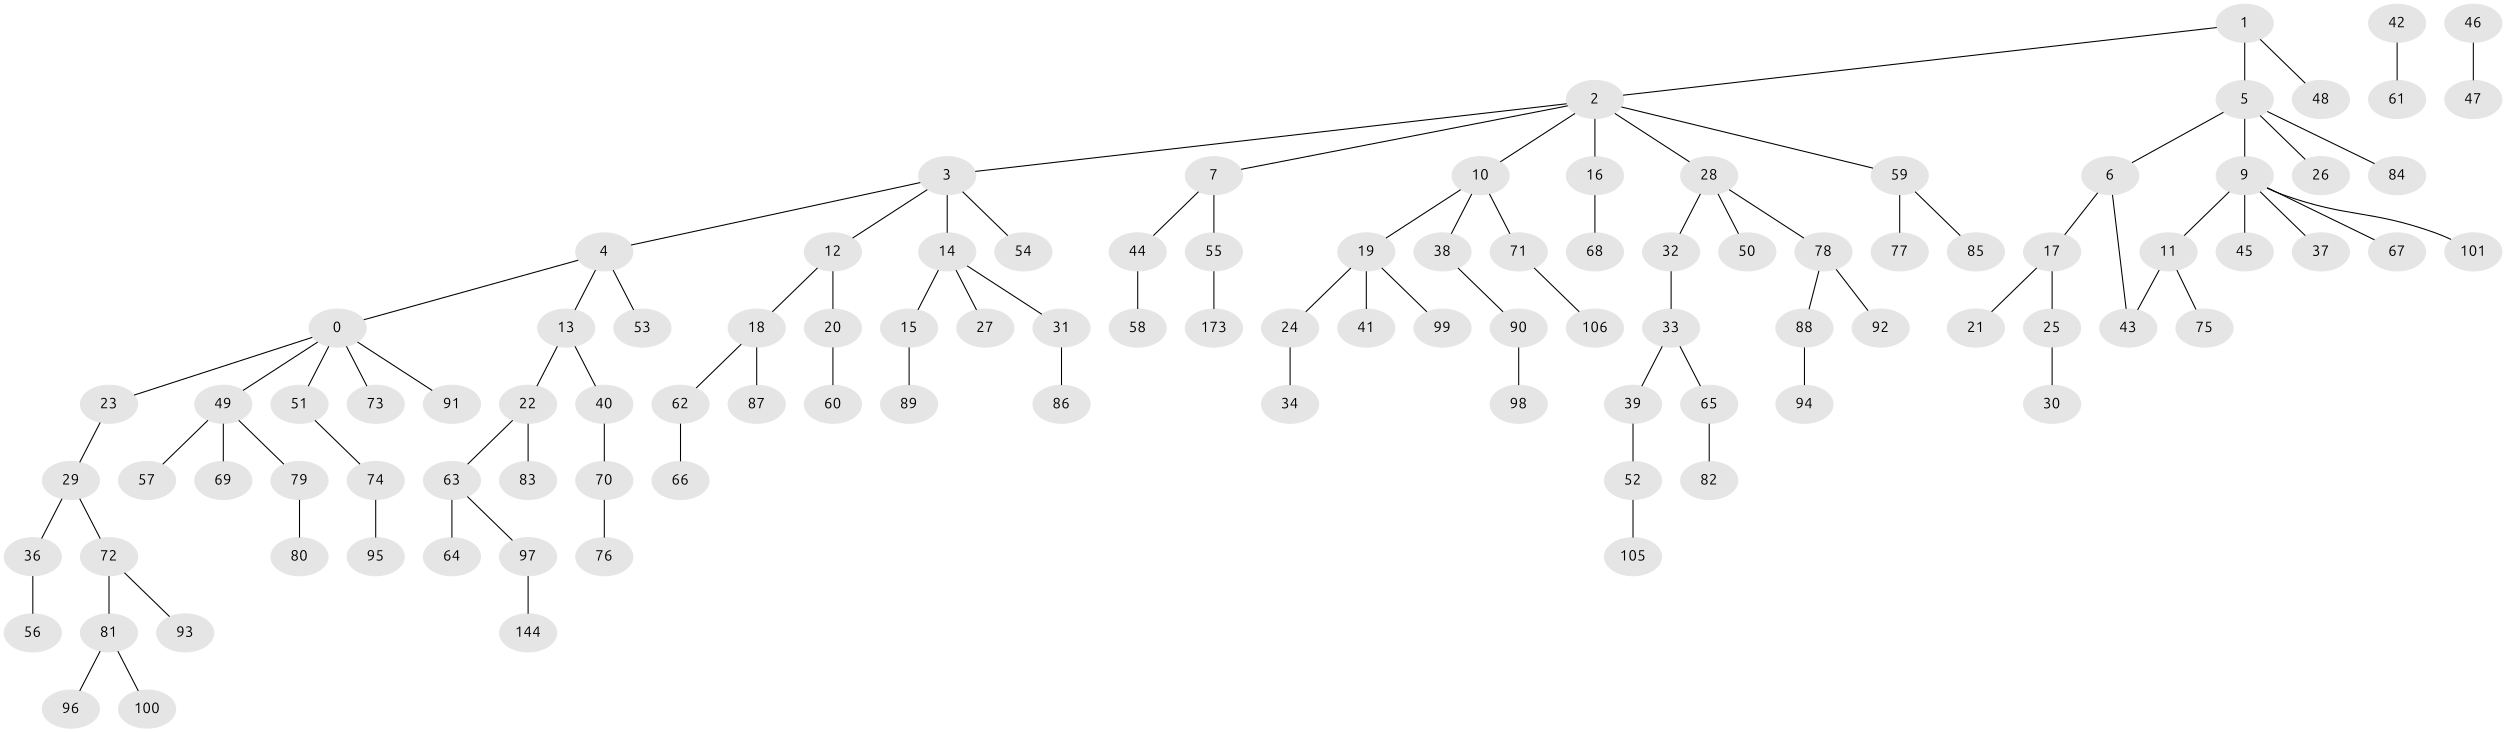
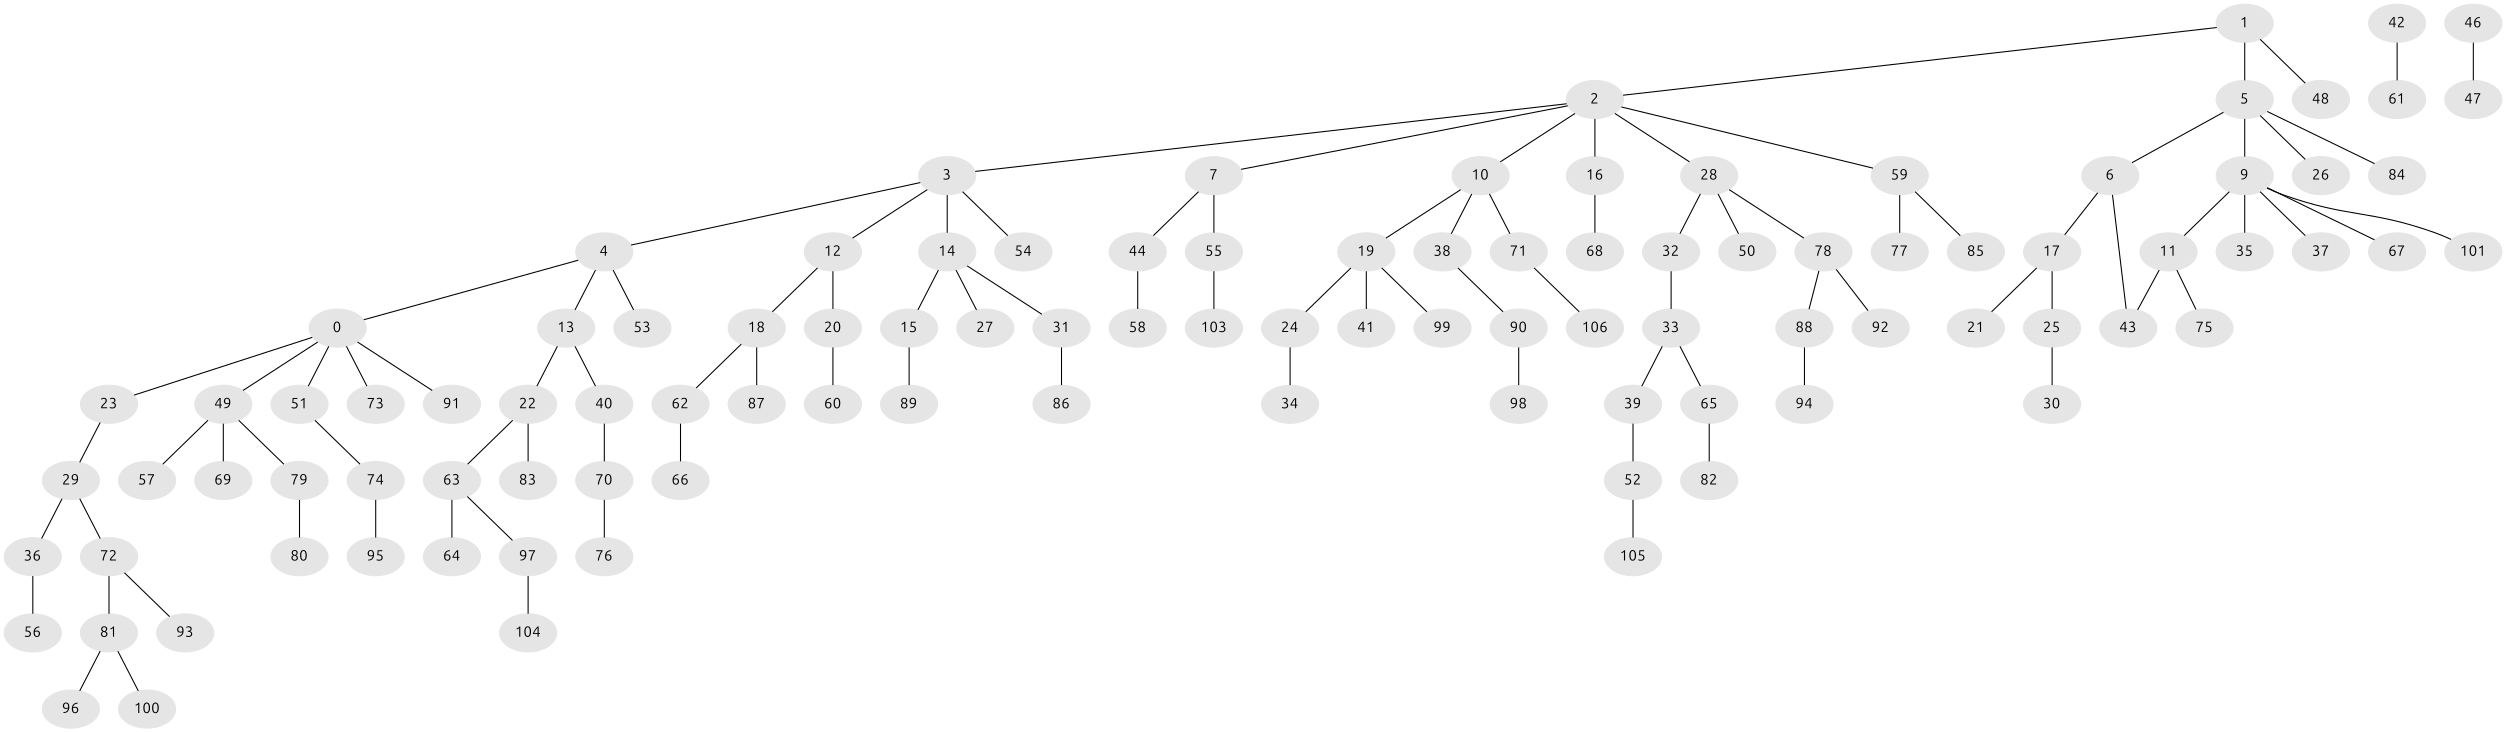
node "45": label "45" -> "35"
node "173": label "173" -> "103"
node "144": label "144" -> "104"
